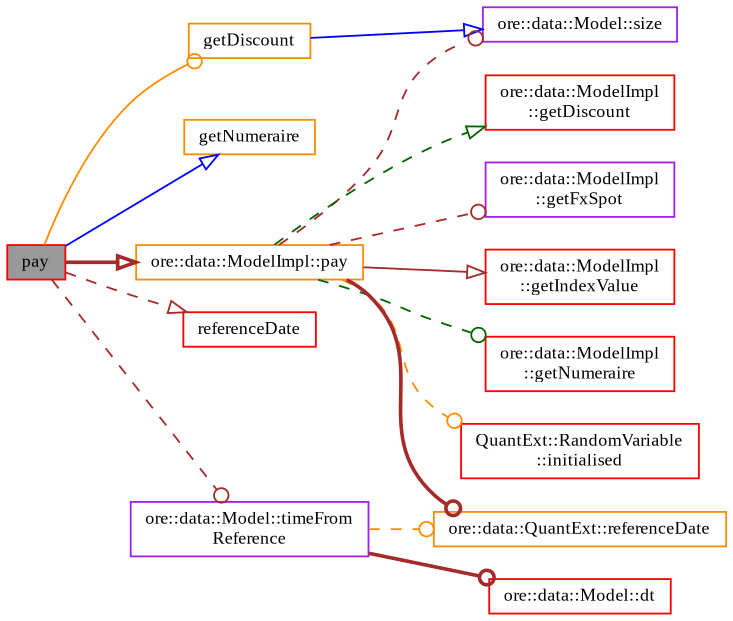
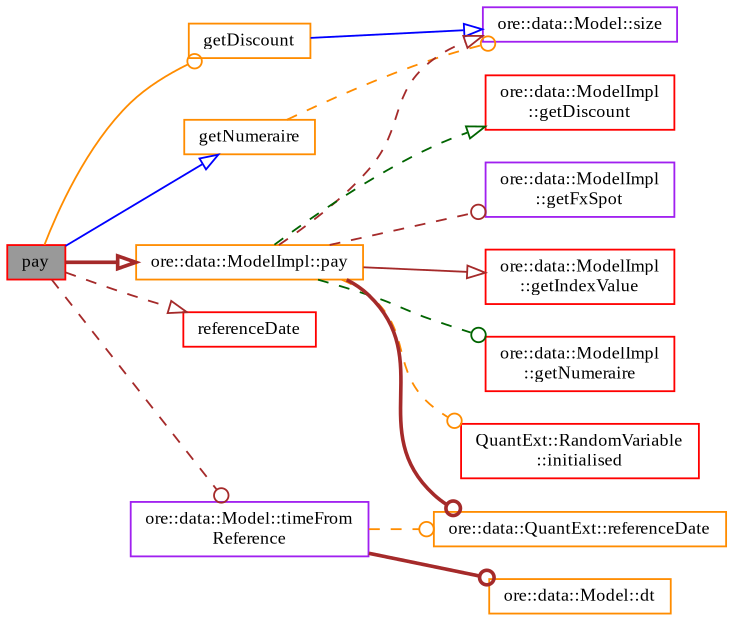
edge "getNumeraire" -> "ore::data::Model::size": added
edge "ore::data::ModelImpl::pay" -> "ore::data::Model::size": arrowhead odot -> onormal
node "ore::data::Model::dt": color red -> darkorange
